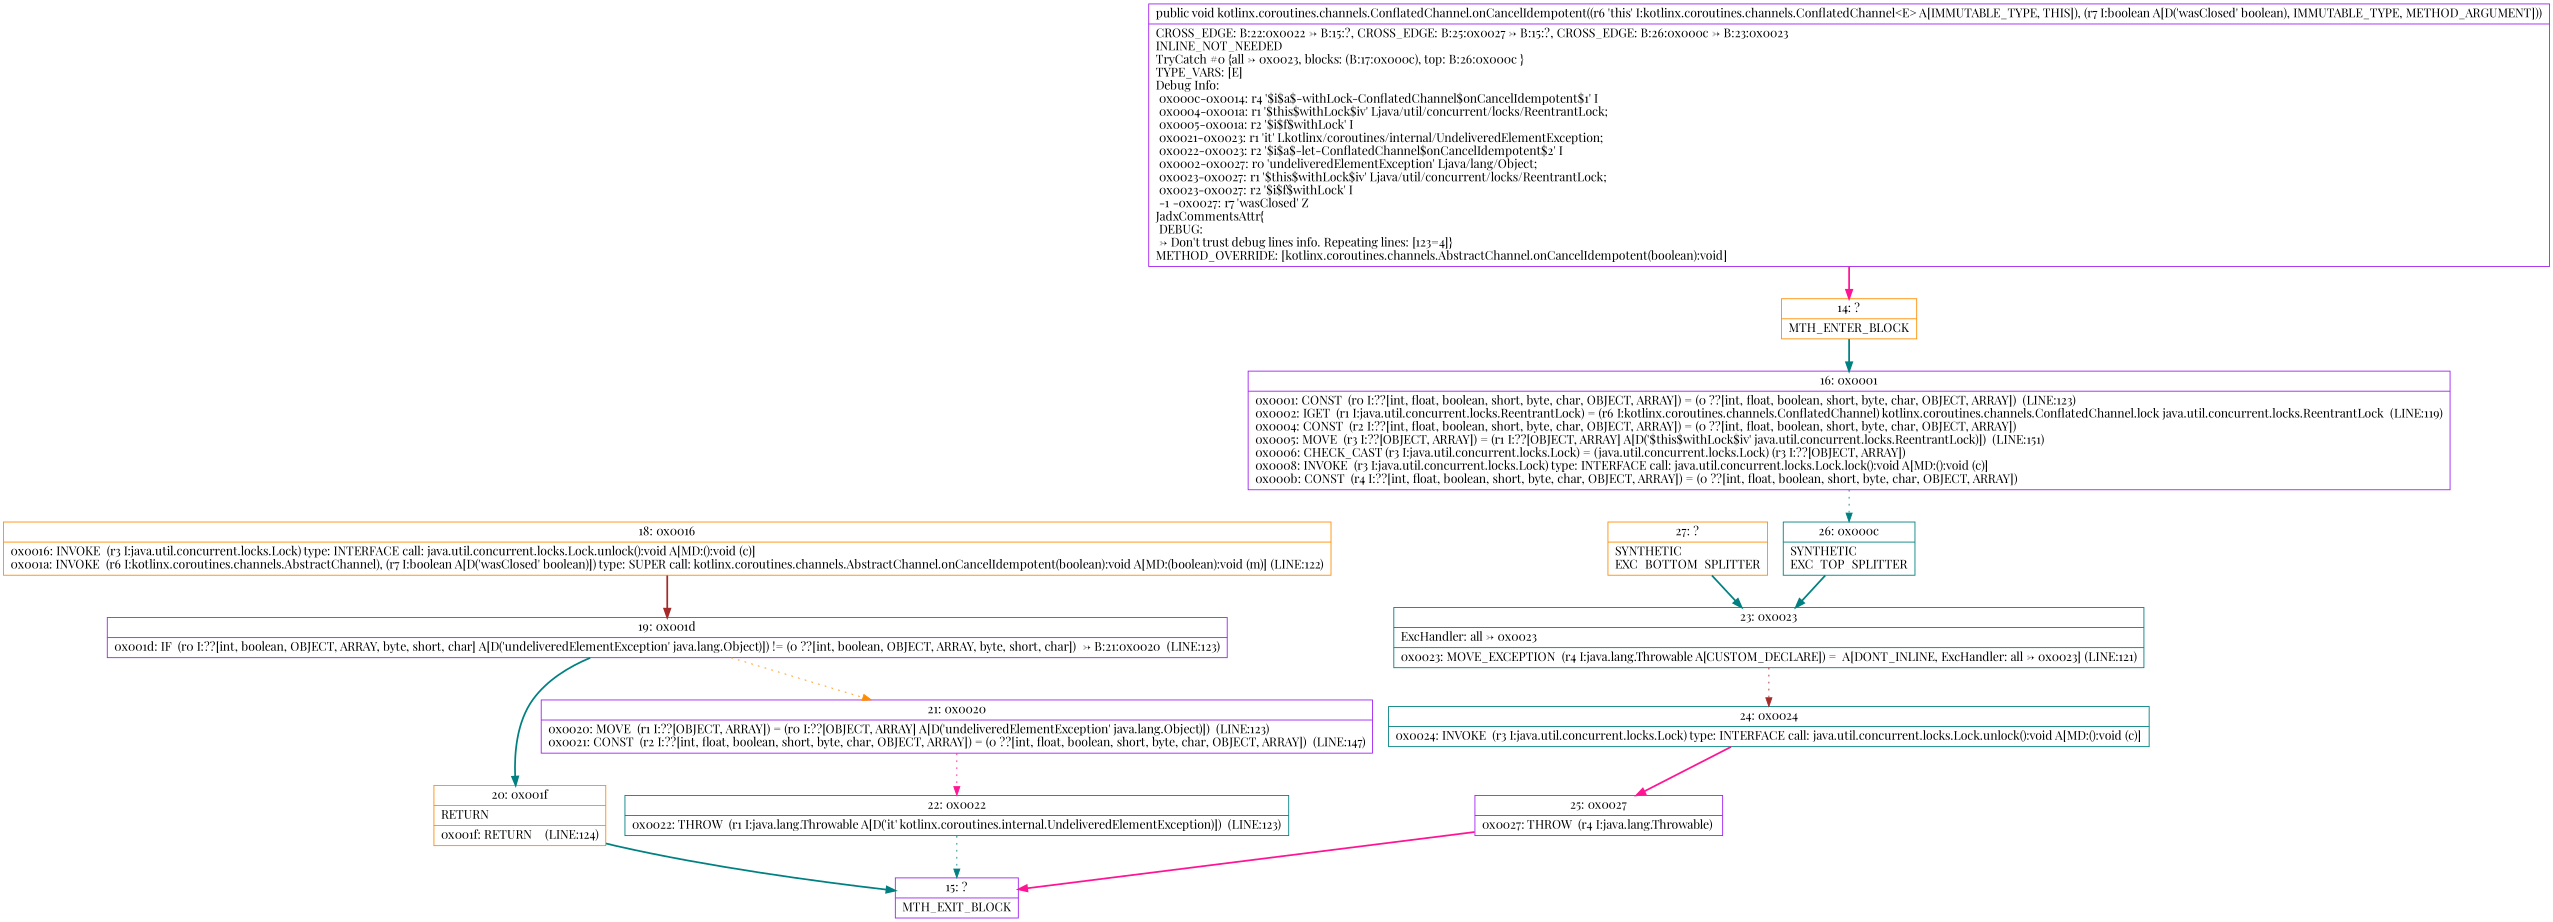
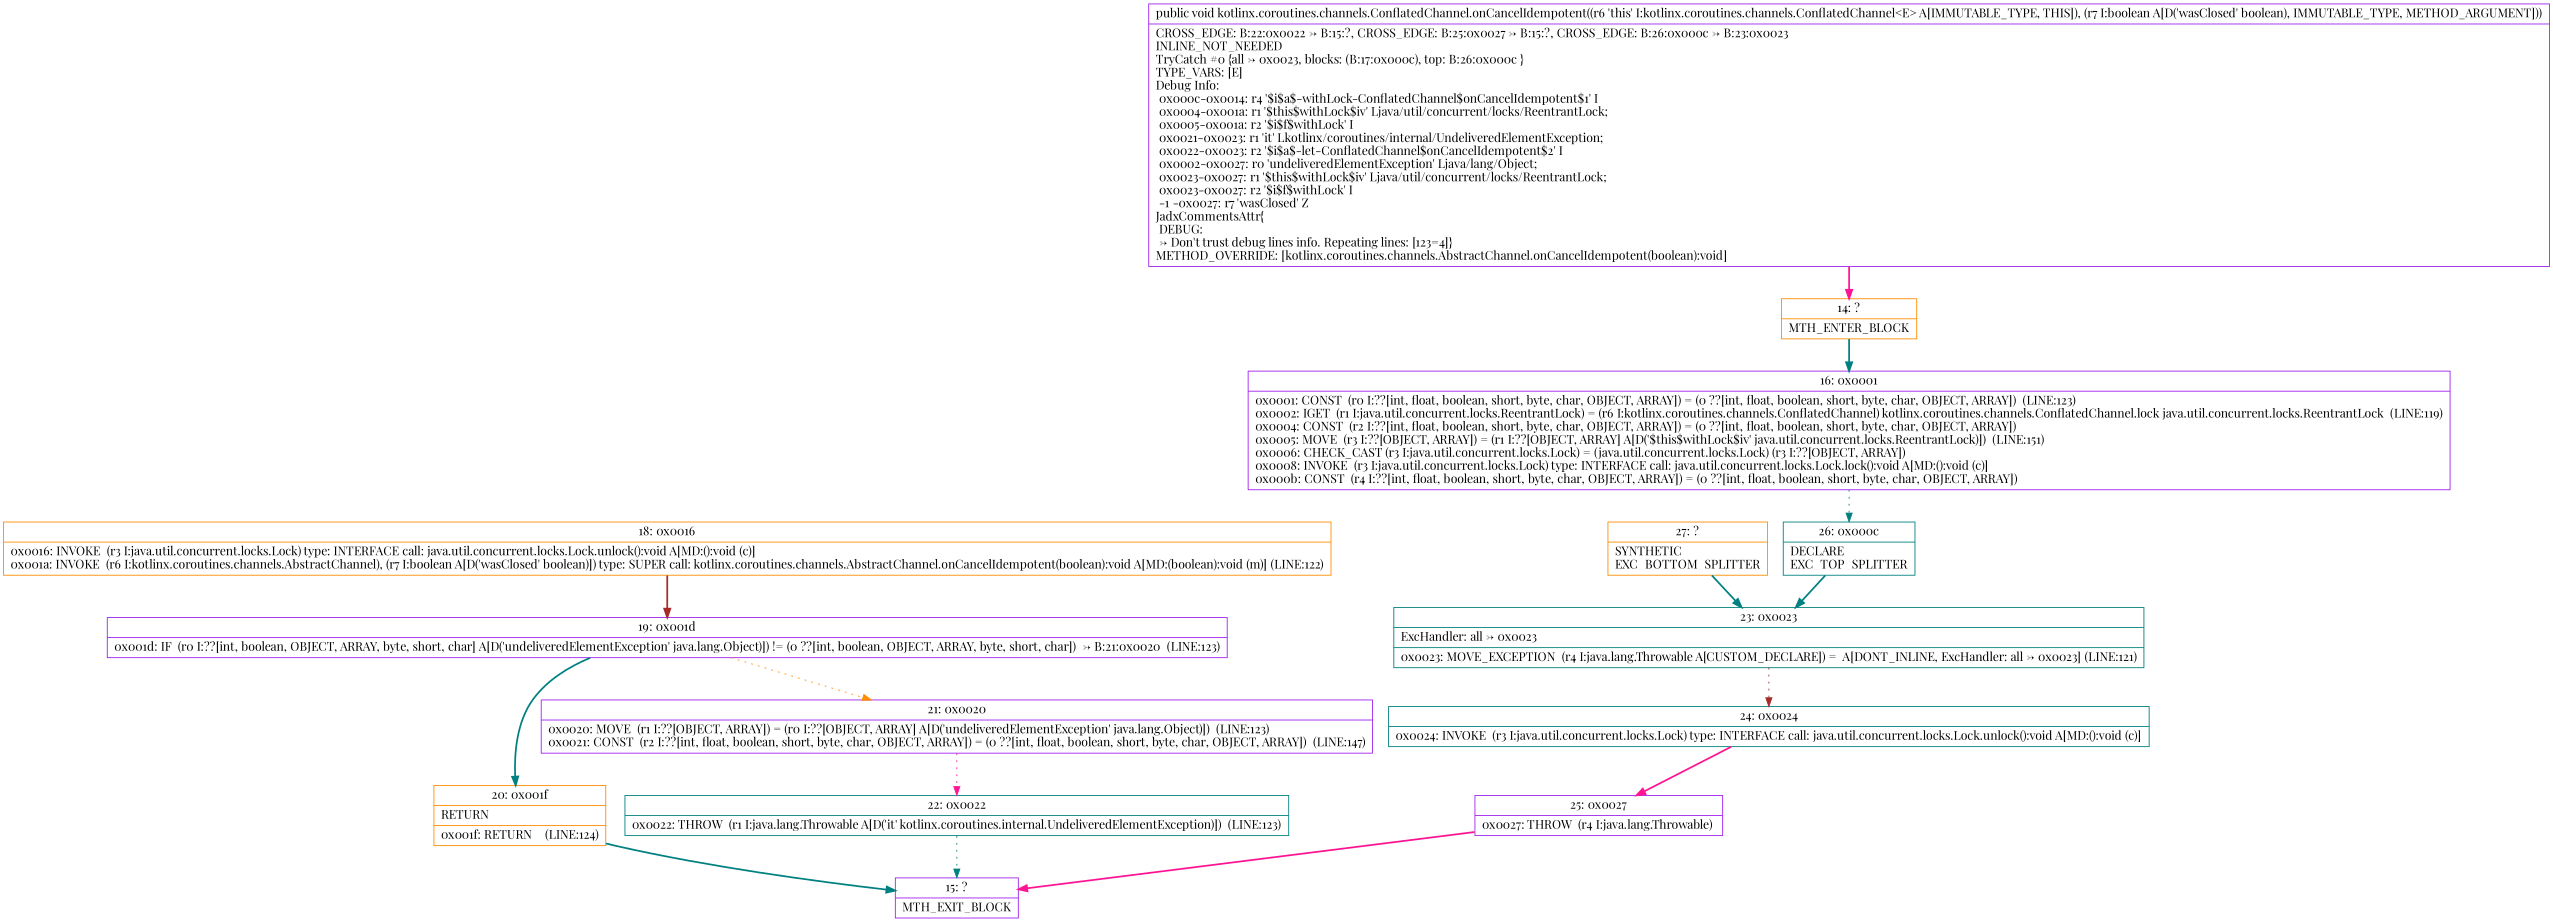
node "26: 0x000c": text "SYNTHETIC" -> "DECLARE"
